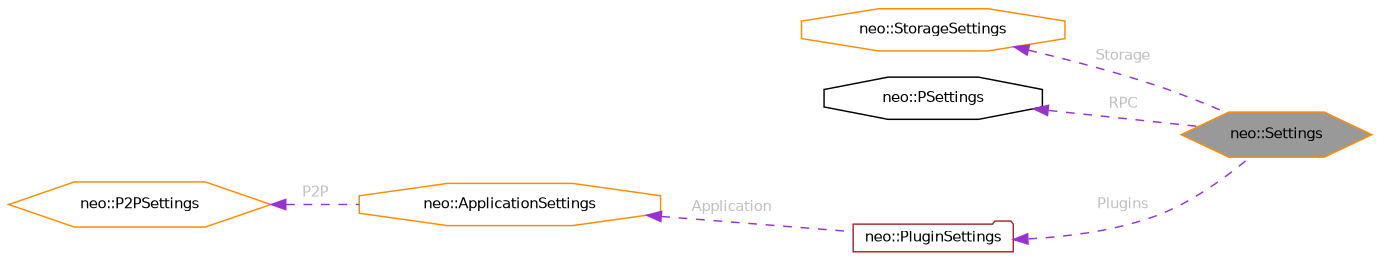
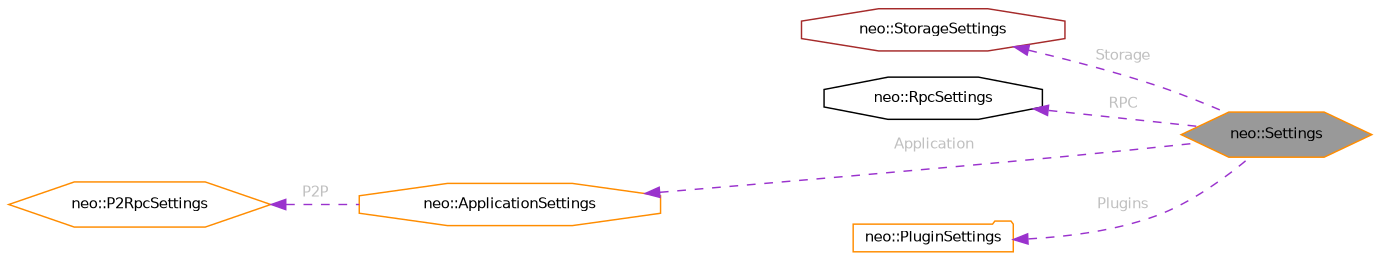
node "neo::StorageSettings": color darkorange -> brown
node "neo::PSettings": label "neo::PSettings" -> "neo::RpcSettings"
node "neo::P2PSettings": label "neo::P2PSettings" -> "neo::P2RpcSettings"
edge "neo::PluginSettings" -> "neo::ApplicationSettings": now "neo::Settings" -> "neo::ApplicationSettings"
node "neo::PluginSettings": color brown -> darkorange
